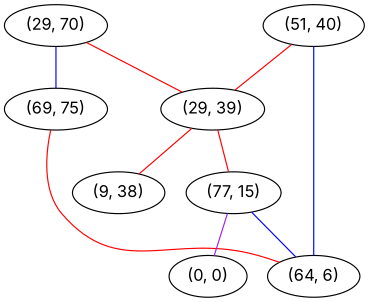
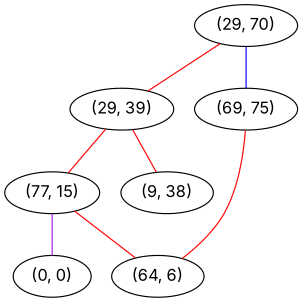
node "(51, 40)": removed
edge "(77, 15)" -- "(64, 6)": color blue -> red
